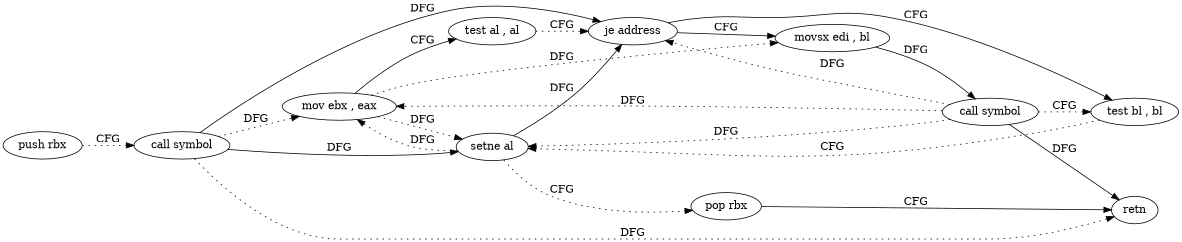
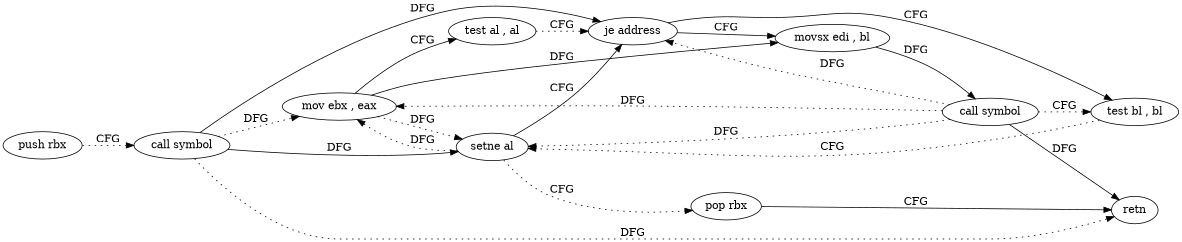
edge "mov ebx , eax" -> "movsx edi , bl": style dotted -> solid
edge "setne al" -> "je address": label "DFG" -> "CFG"
